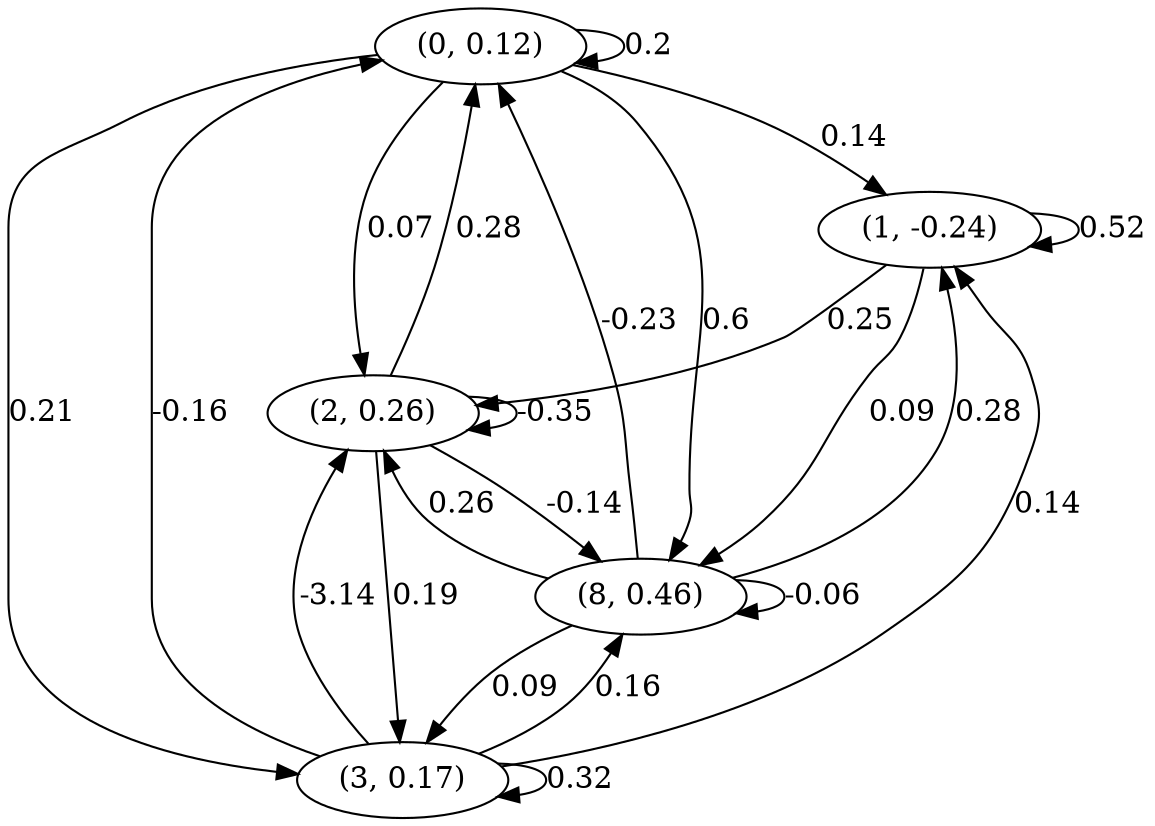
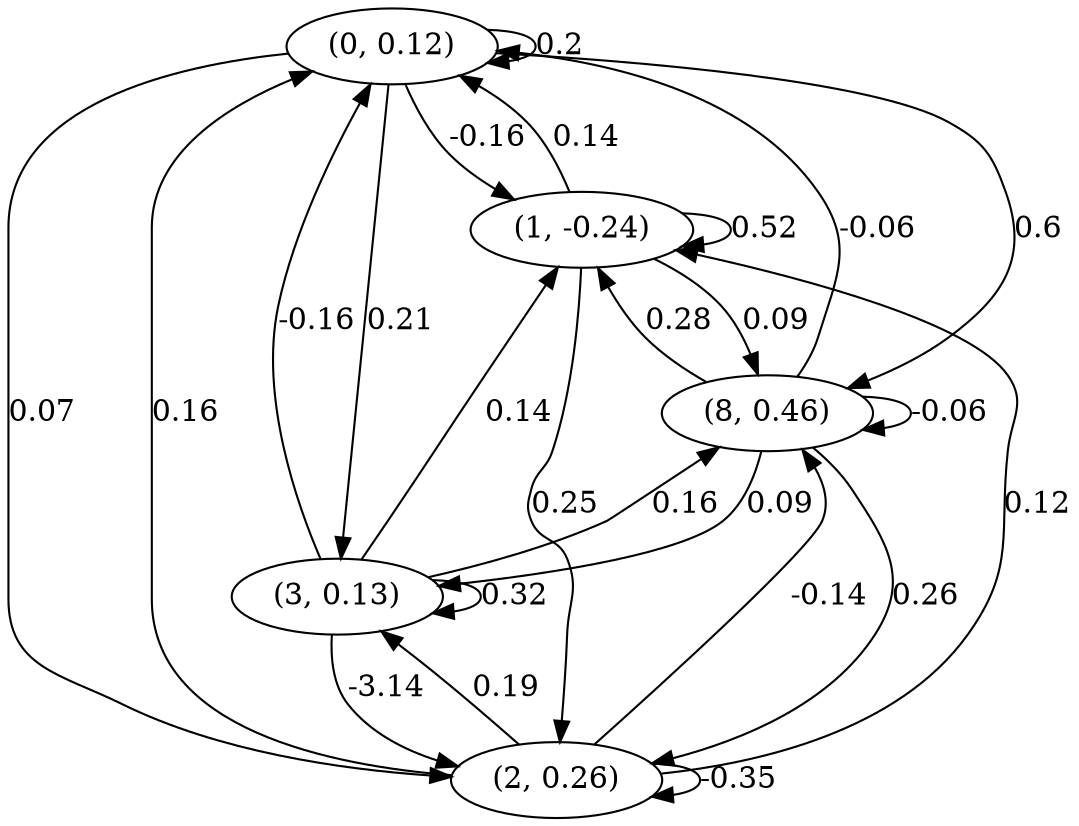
edge "(1, -0.24)" -> "(0, 0.12)": added, label "0.14"
edge "(0, 0.12)" -> "(1, -0.24)": label "0.14" -> "-0.16"
edge "(2, 0.26)" -> "(0, 0.12)": label "0.28" -> "0.16"
edge "(8, 0.46)" -> "(0, 0.12)": label "-0.23" -> "-0.06"
edge "(2, 0.26)" -> "(1, -0.24)": added, label "0.12"
node "(3, 0.17)": label "(3, 0.17)" -> "(3, 0.13)"
